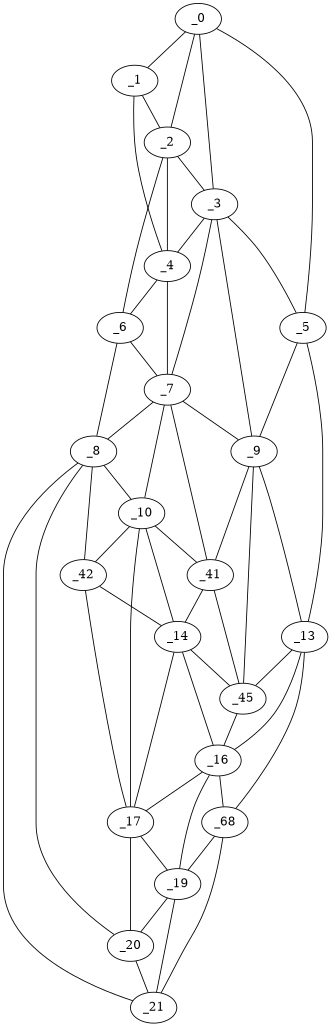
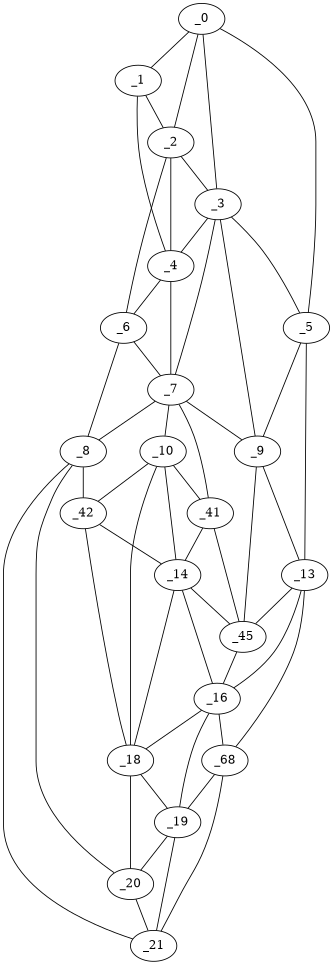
edge "_8" -- "_10": removed
edge "_9" -- "_41": removed
node "_17": label "_17" -> "_18"
